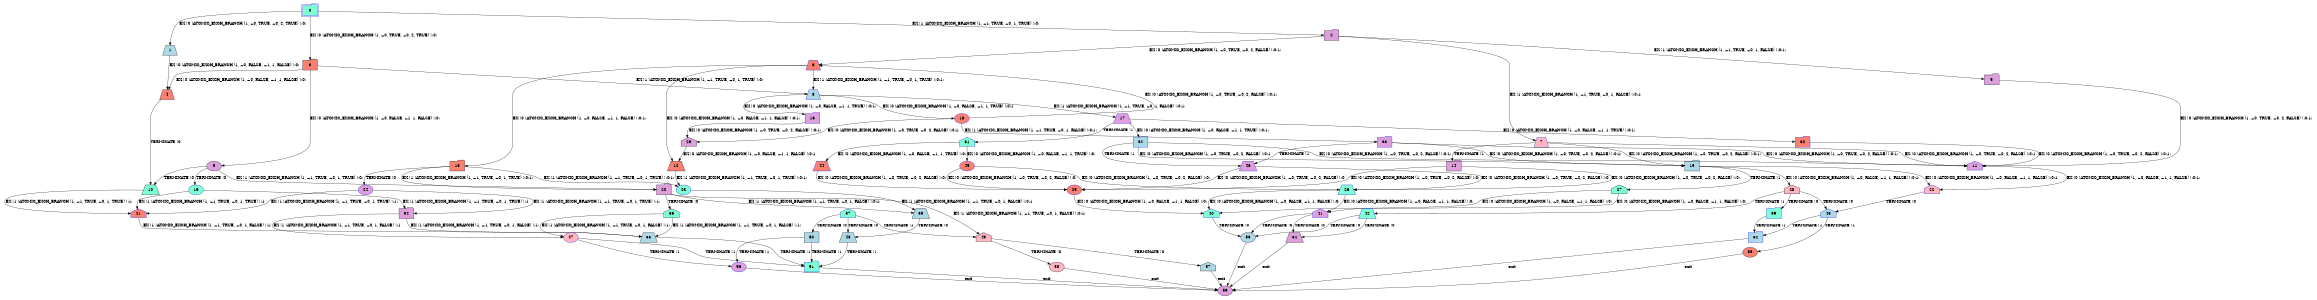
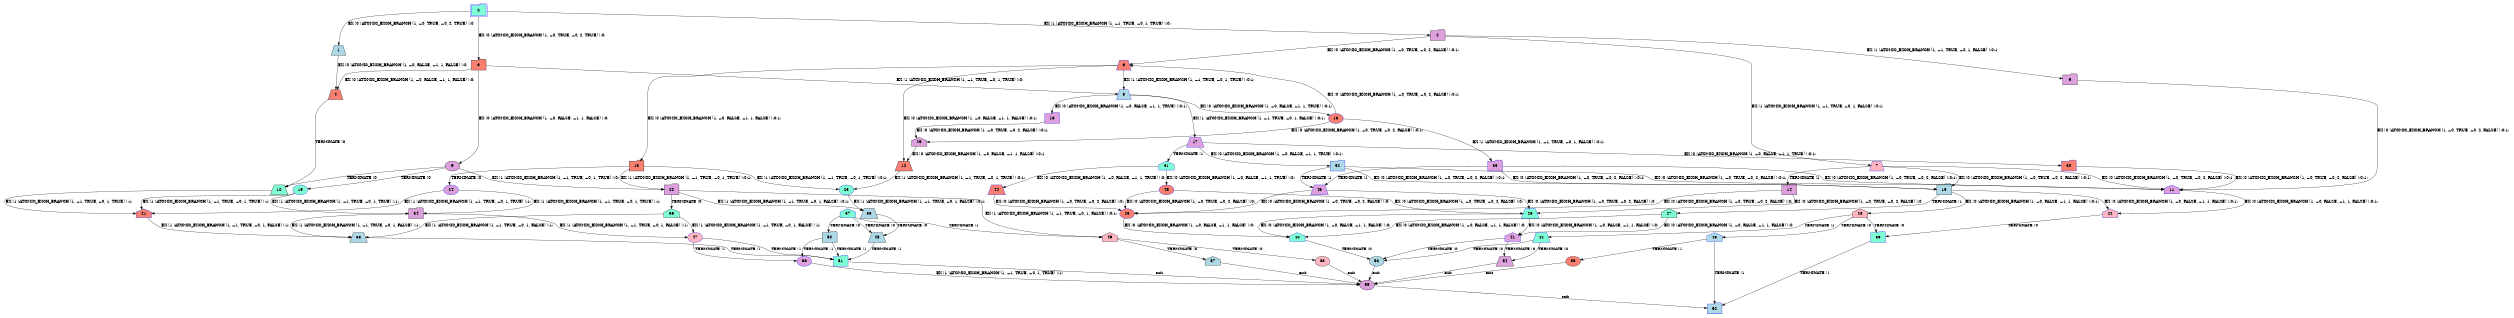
edge "22" -> "43": now "22" -> "39"
edge "52" -> "59": reversed
edge "56" -> "59": label "exit" -> "EX !1 !ATOMIC_EXCH_BRANCH (1, +1, TRUE, +0, 1, TRUE) !:1:"
